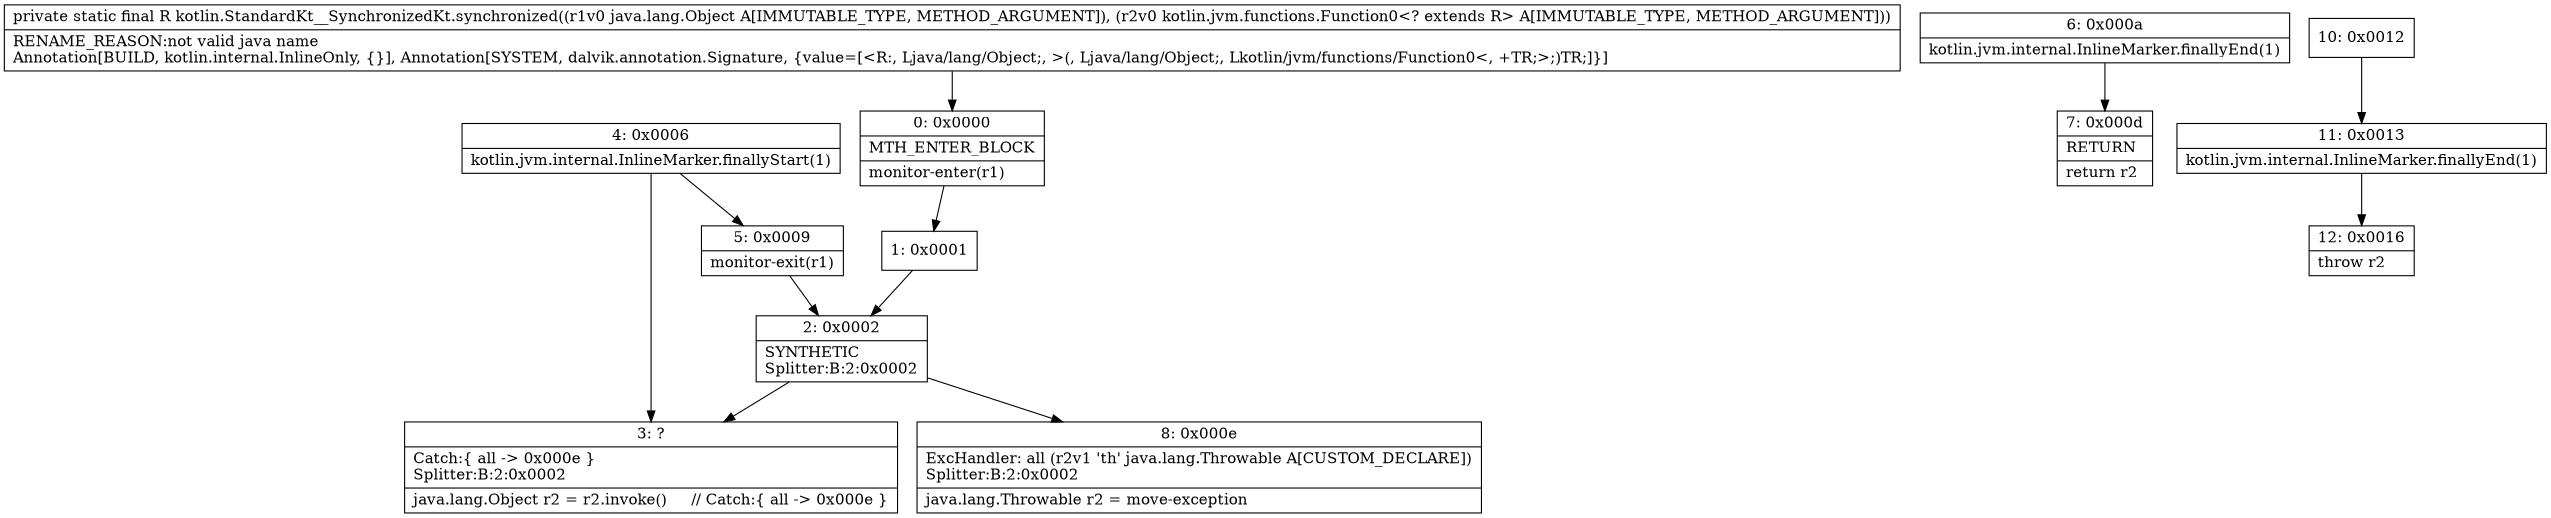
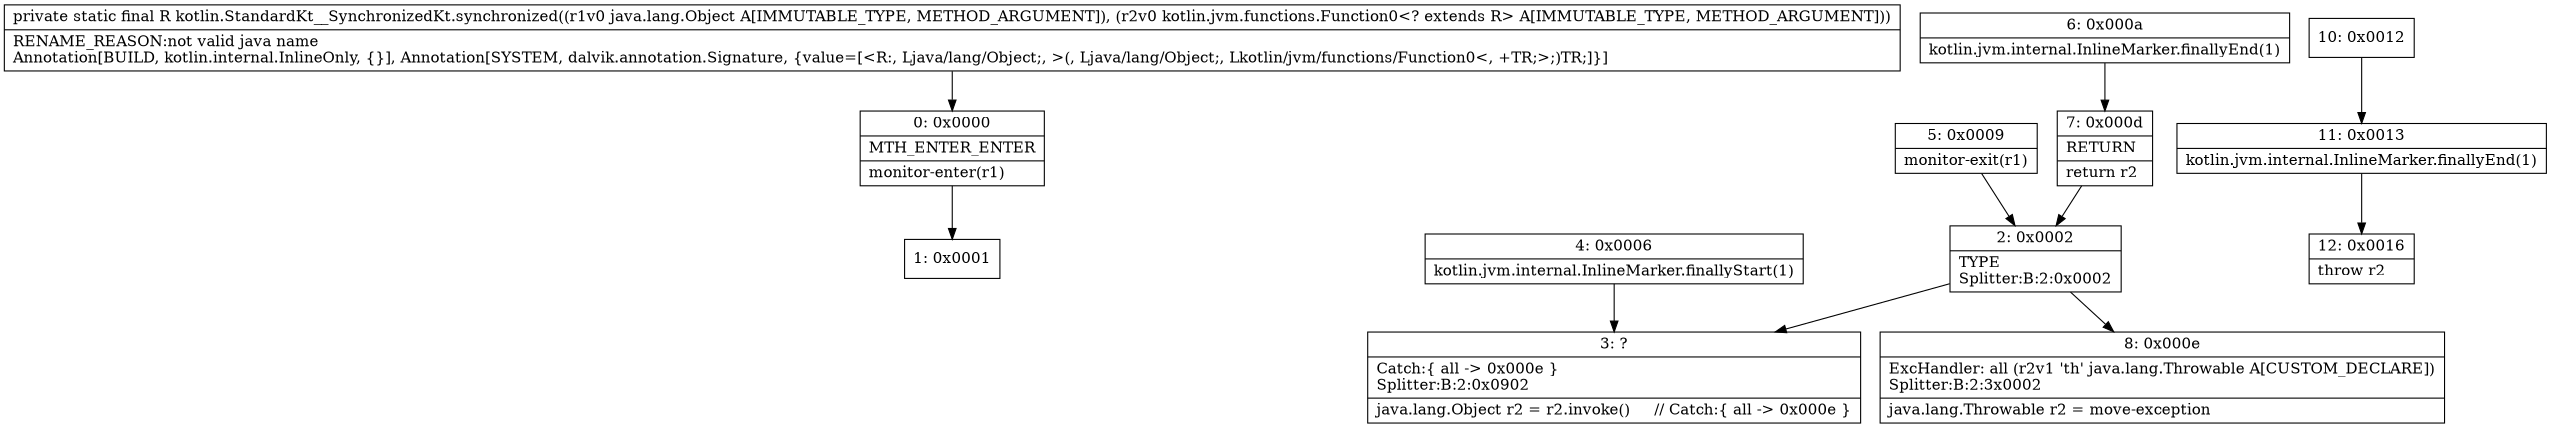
node "0: 0x0000": text "MTH_ENTER_BLOCK" -> "MTH_ENTER_ENTER"
edge "4: 0x0006" -> "5: 0x0009": removed
edge "1: 0x0001" -> "2: 0x0002": now "7: 0x000d" -> "2: 0x0002"
node "2: 0x0002": text "SYNTHETIC" -> "TYPE"
node "3: ?": text "Splitter:B:2:0x0002" -> "Splitter:B:2:0x0902"
node "8: 0x000e": text "Splitter:B:2:0x0002" -> "Splitter:B:2:3x0002"
